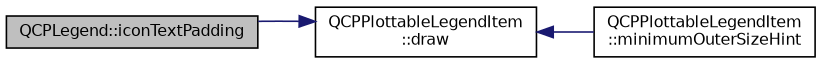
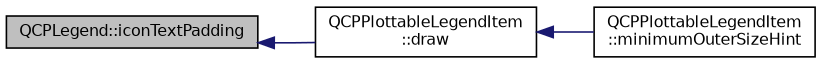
edge "QCPLegend::iconTextPadding" -> "QCPPlottableLegendItem ::draw": reversed
